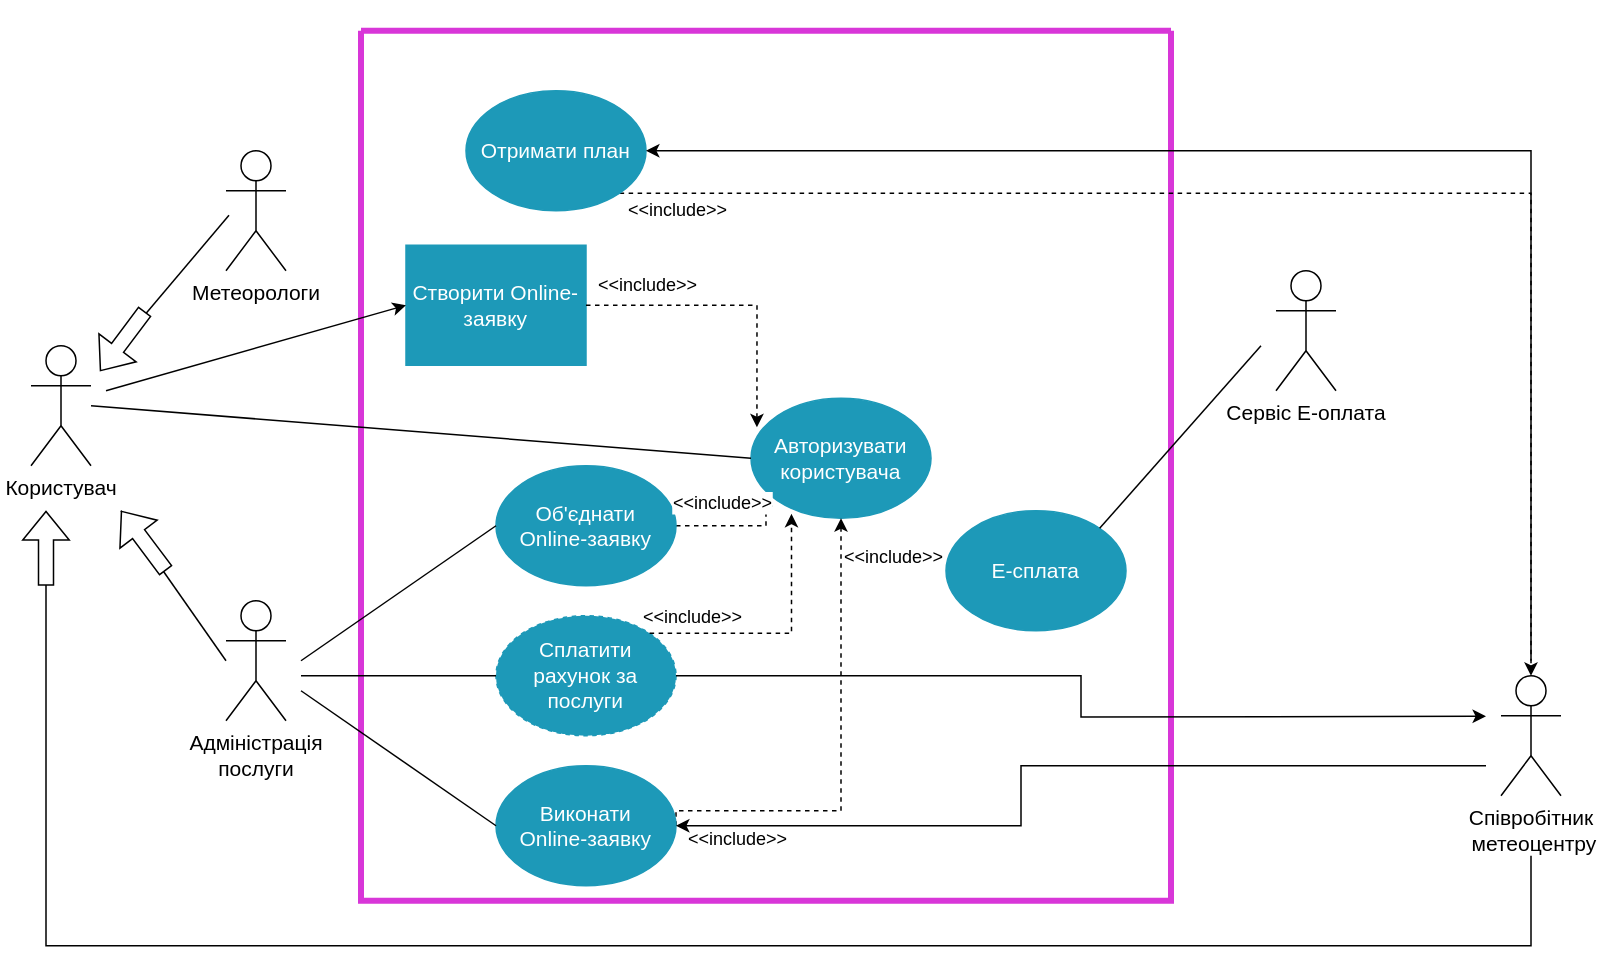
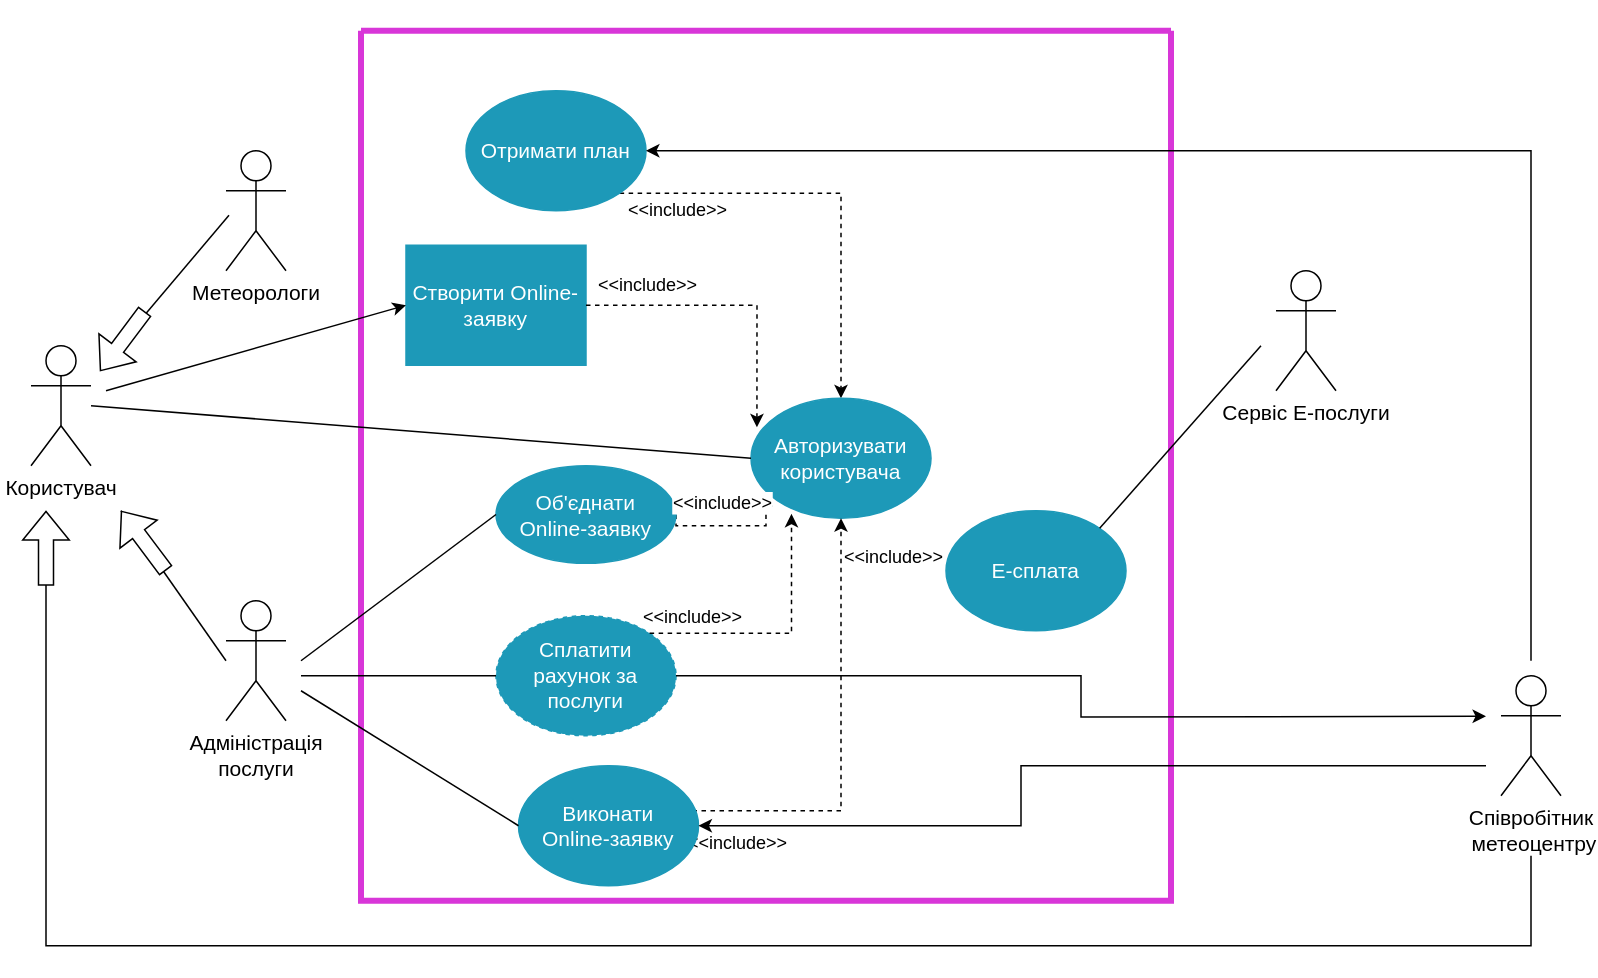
edge "Отримати план" -> "Співробітник метеоцентру": now "Отримати план" -> "Авторизувати користувача"
node "Сервіс Е-оплата": label "Сервіс Е-оплата" -> "Сервіс Е-послуги"
node "Об'єднати Оnline-заявку": size 180x120 -> 180x98
node "Виконати Online-заявку": moved (586, 826) -> (608, 826)
